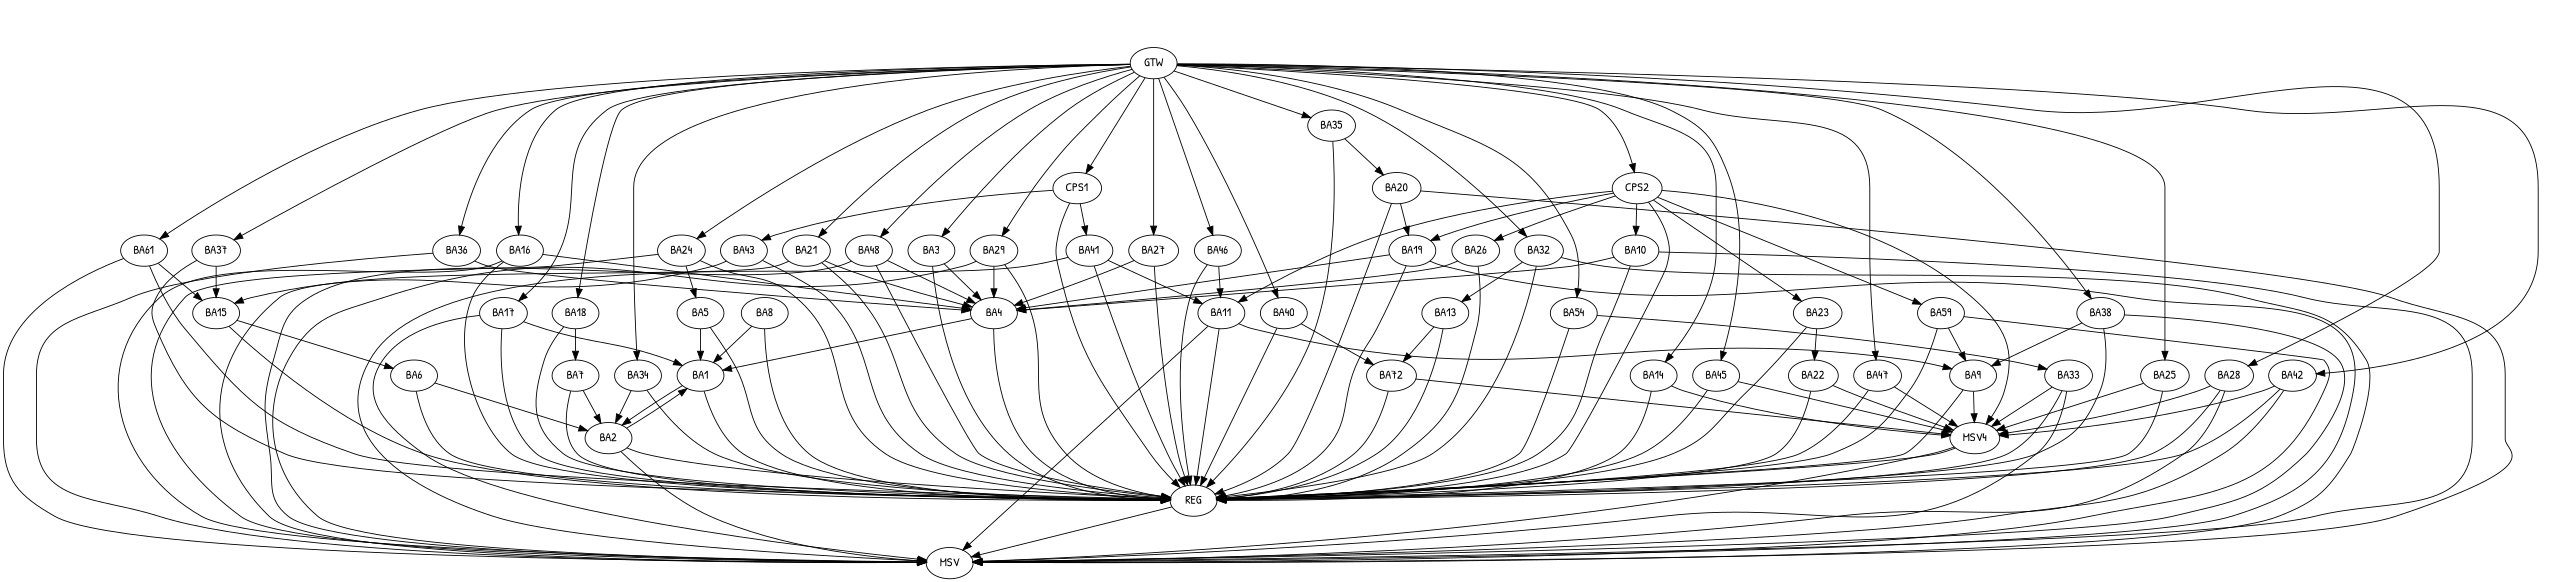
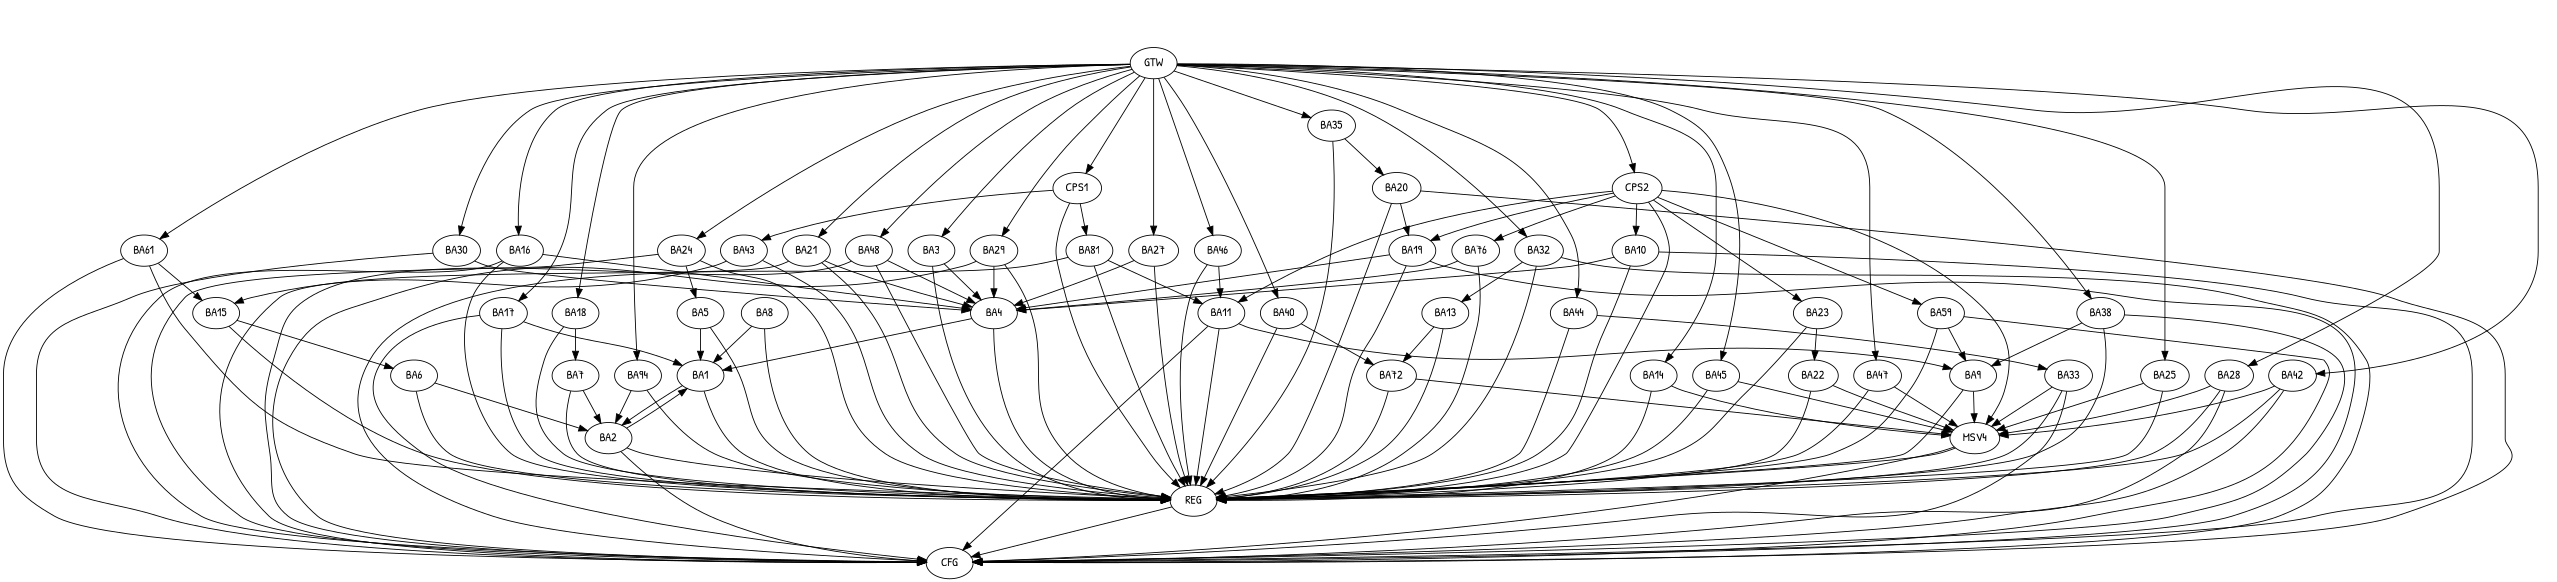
node "BA37": removed
node "BA36": label "BA36" -> "BA30"
node "BA41": label "BA41" -> "BA81"
node "BA26": label "BA26" -> "BA76"
node "BA54": label "BA54" -> "BA44"
node "BA34": label "BA34" -> "BA94"
node "MSV": label "MSV" -> "CFG"
